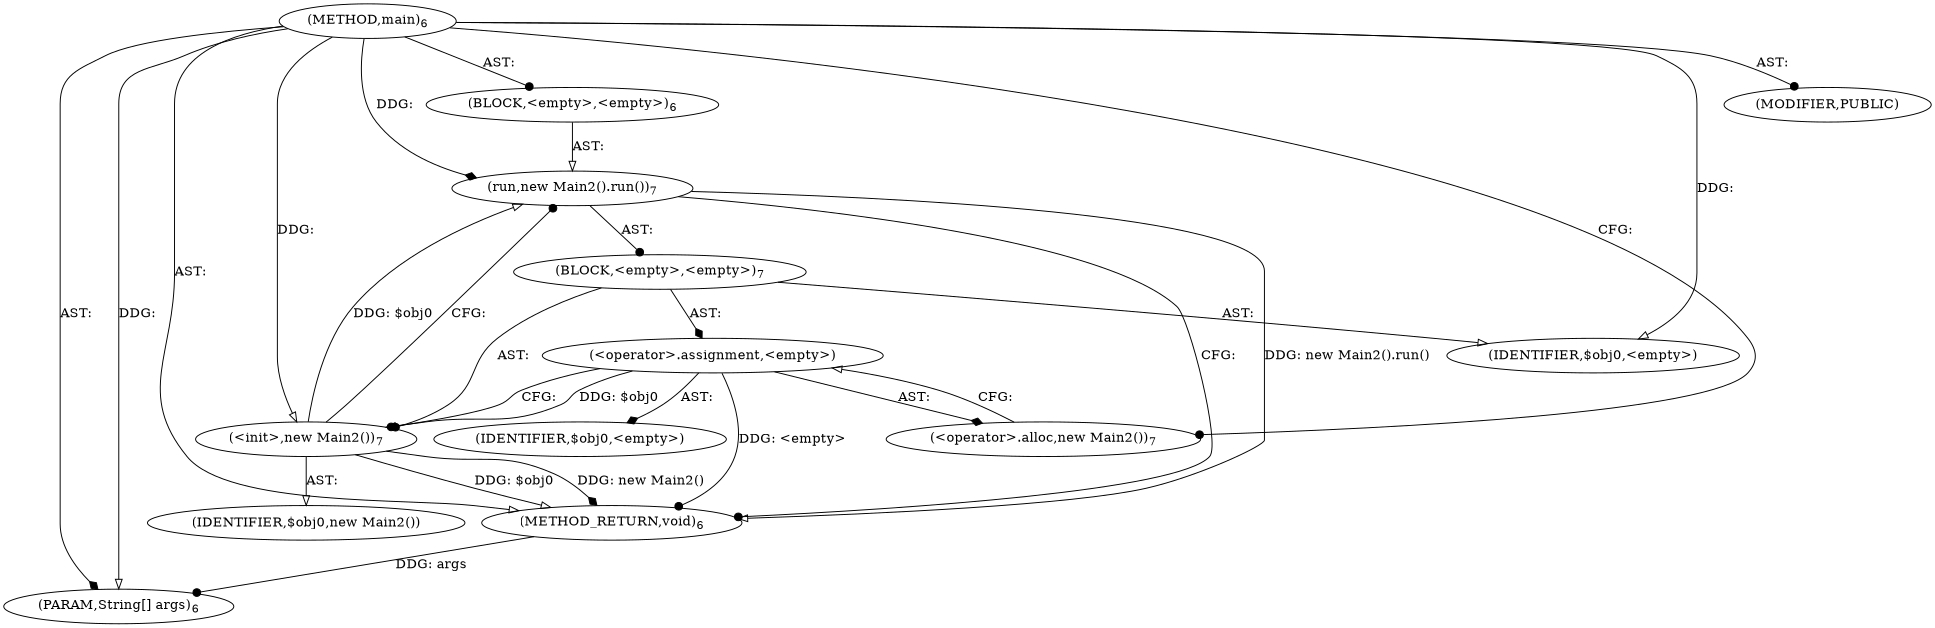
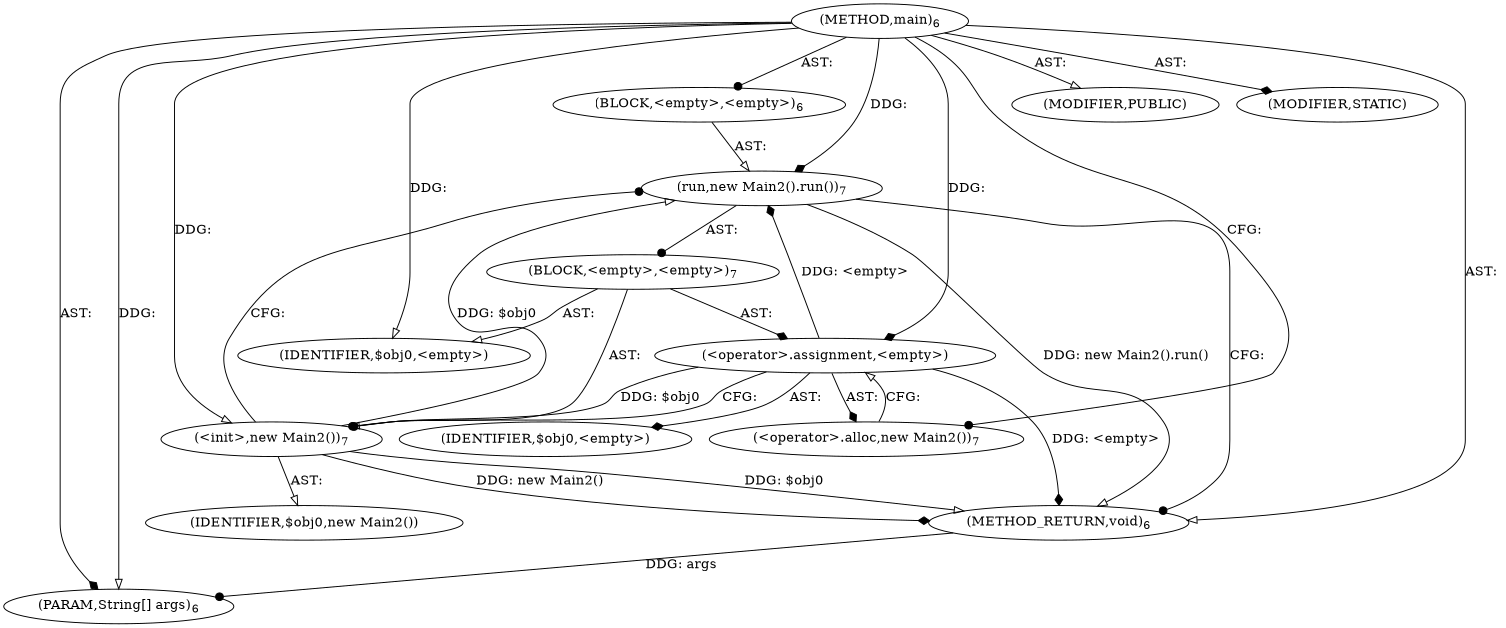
edge "(METHOD,main)" -> "(MODIFIER,PUBLIC)": arrowhead dot -> onormal
node "(MODIFIER,STATIC)": added
edge "(METHOD,main)" -> "(<operator>.assignment,<empty>)": added, label "DDG:"
edge "(<operator>.assignment,<empty>)" -> "(run,new Main2().run())": added, label "DDG: <empty>"
edge "(<operator>.assignment,<empty>)" -> "(METHOD_RETURN,void)": arrowhead dot -> diamond
